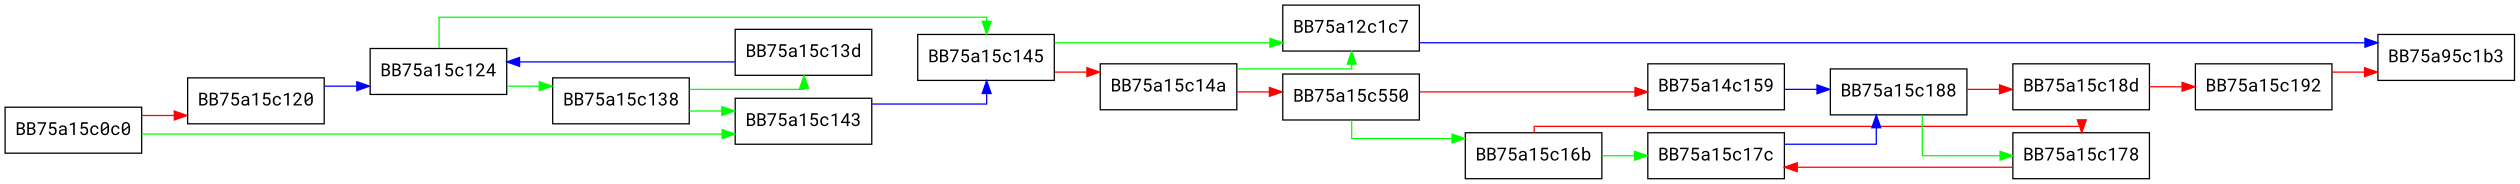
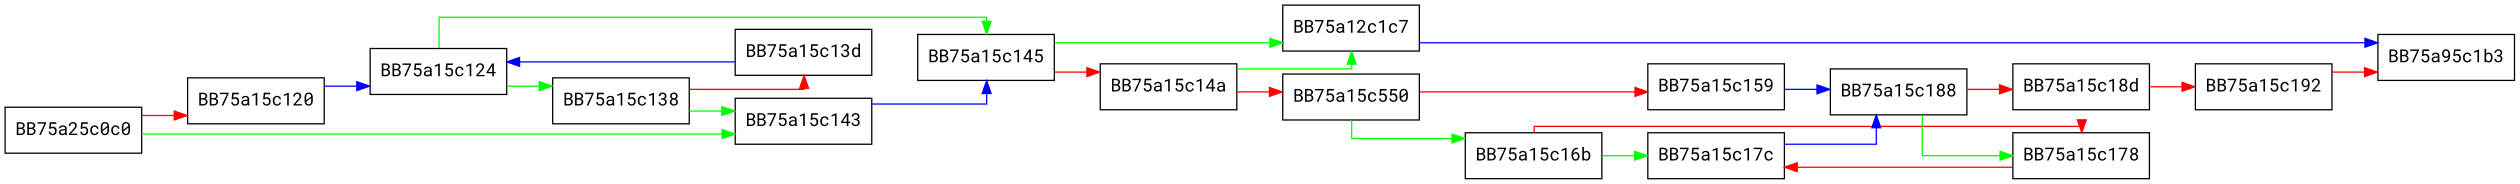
node "BB75a14c159": label "BB75a14c159" -> "BB75a15c159"
edge "BB75a15c138" -> "BB75a15c13d": color green -> red
node "BB75a15c0c0": label "BB75a15c0c0" -> "BB75a25c0c0"
